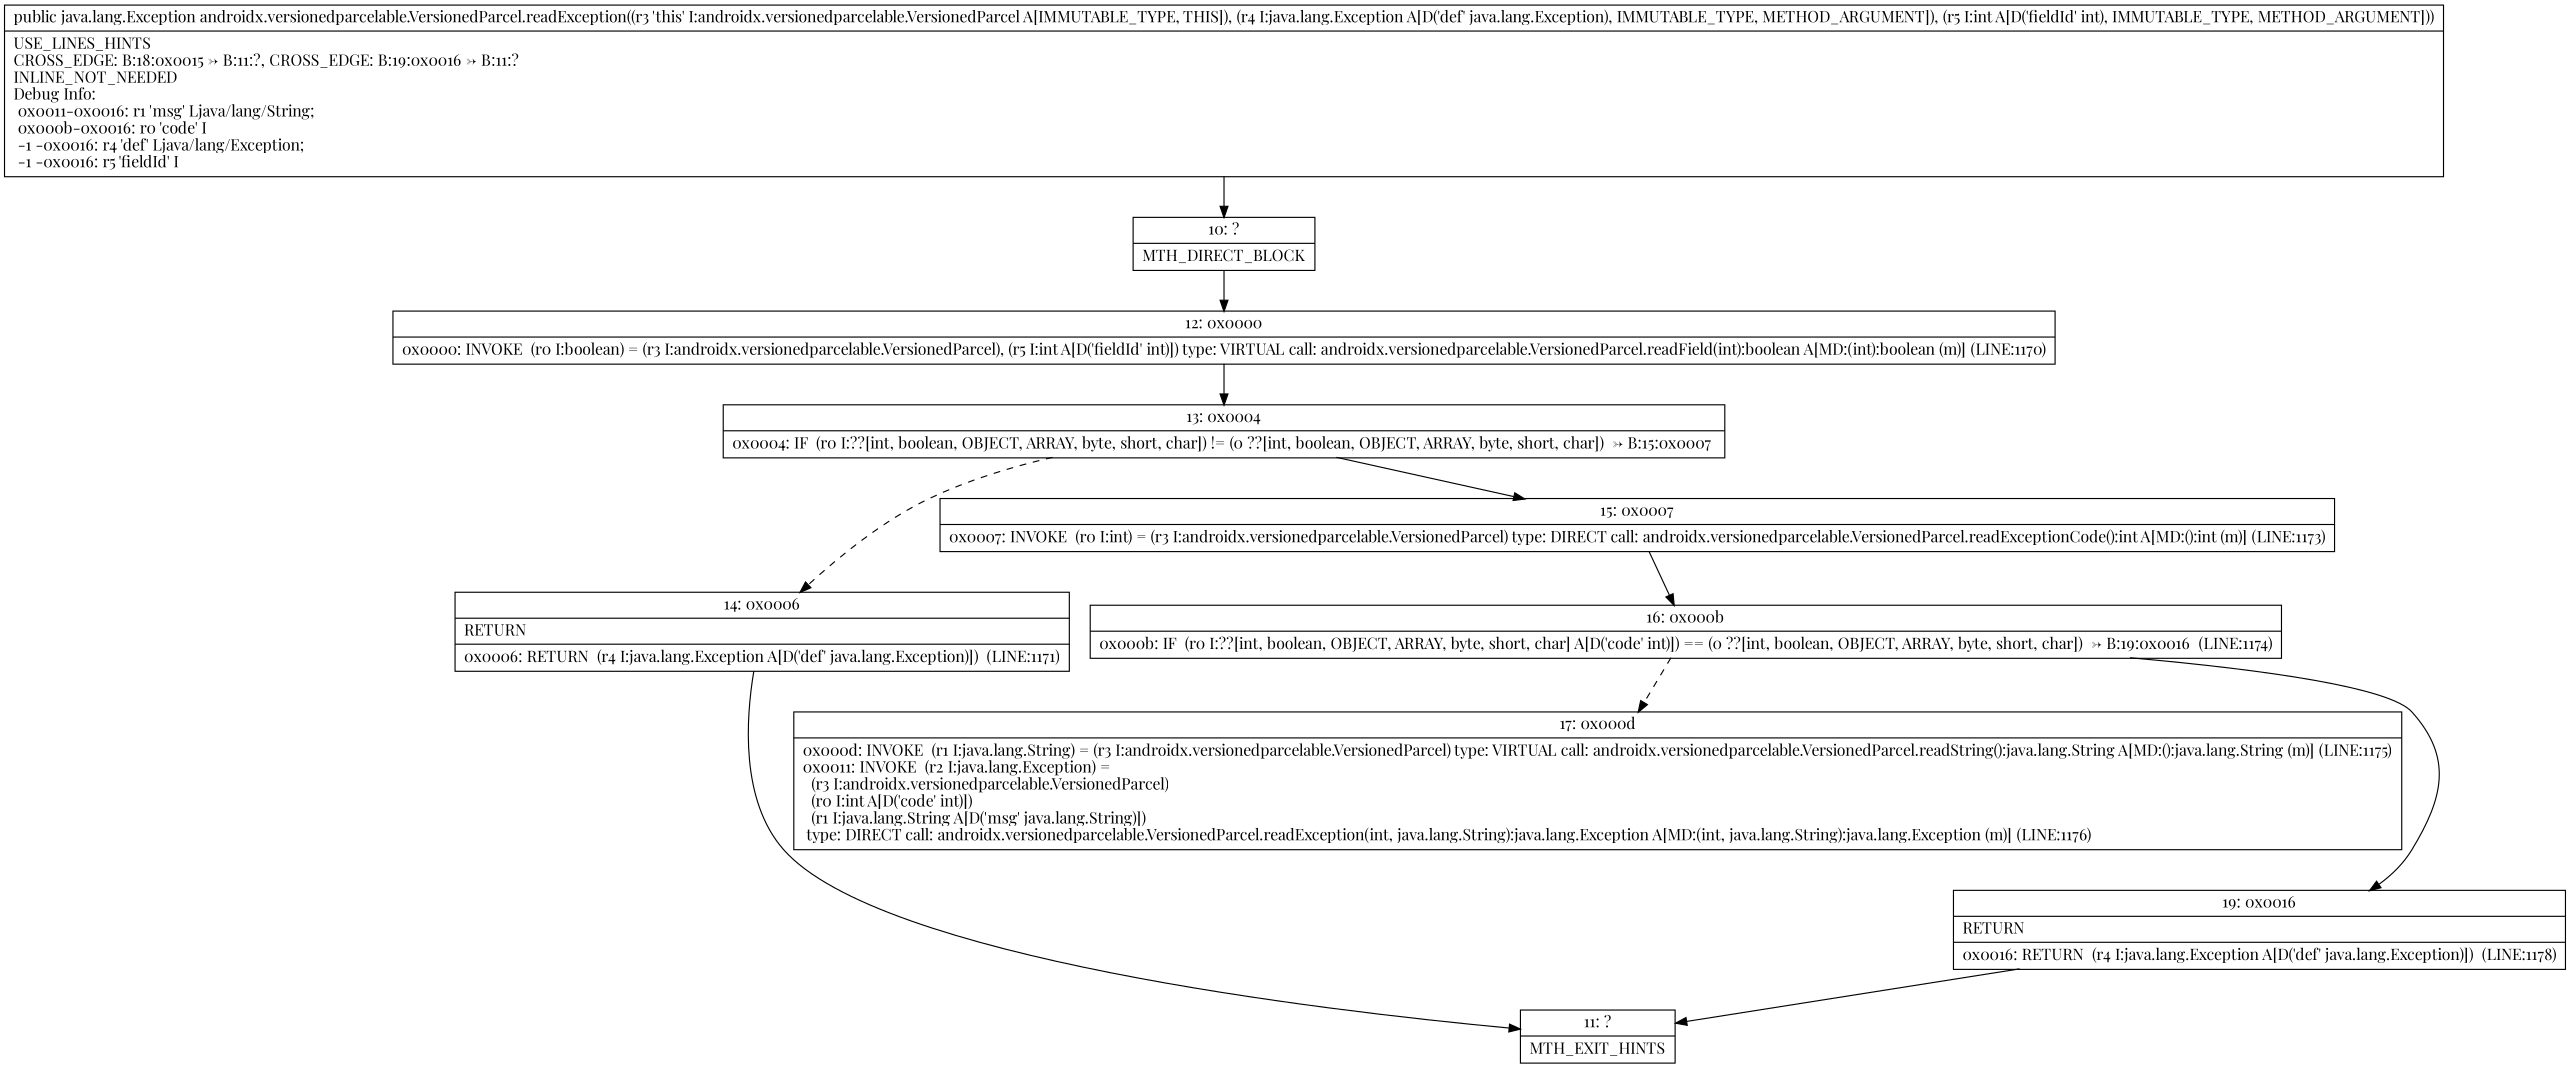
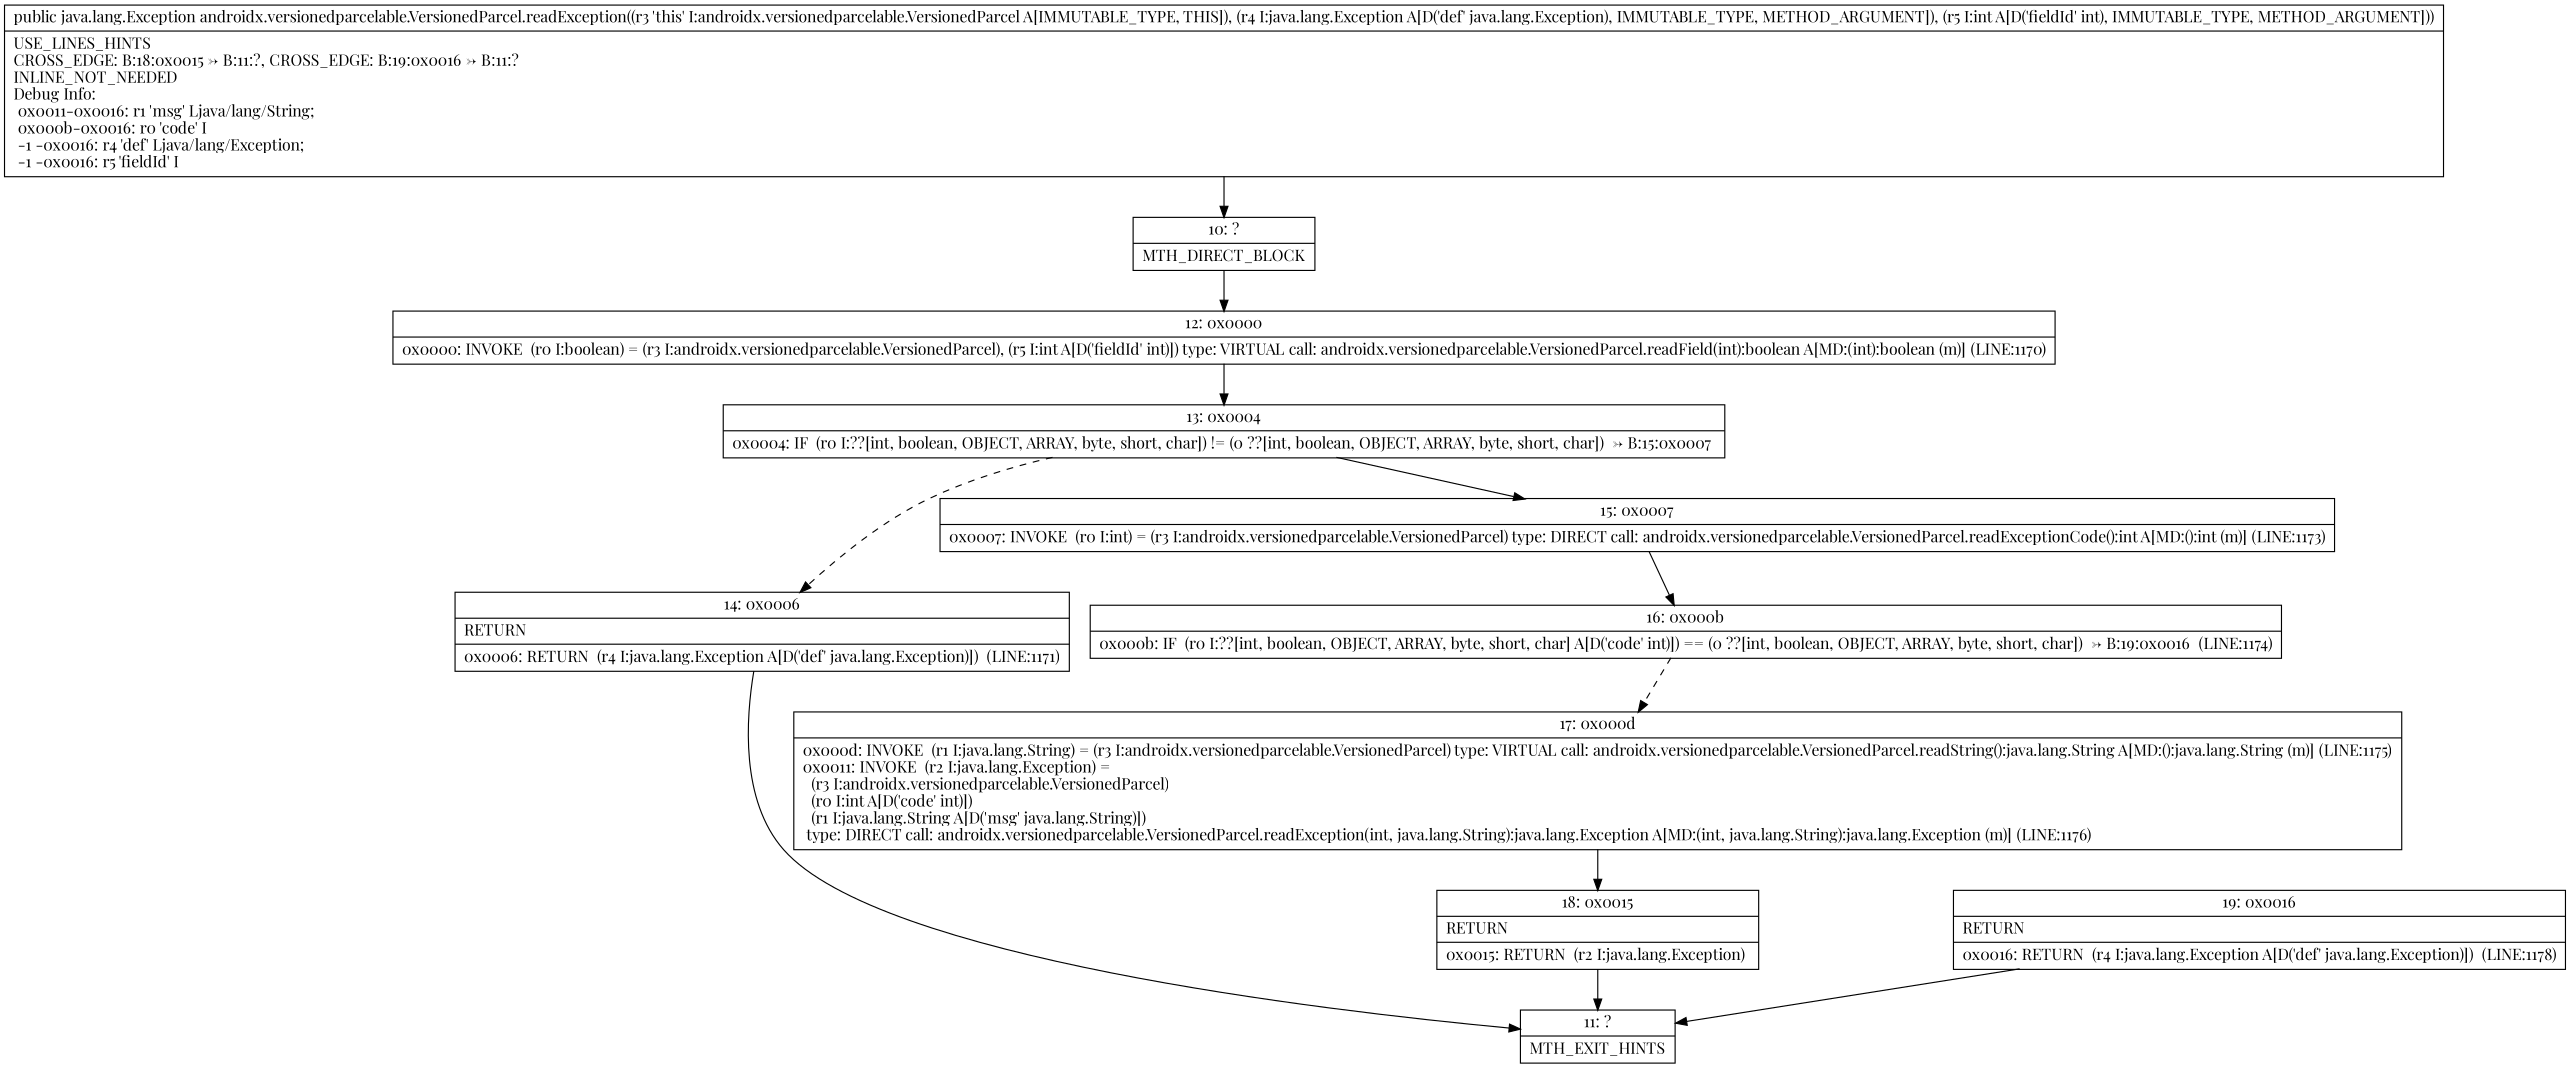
edge "16: 0x000b" -> "19: 0x0016": removed
node "18: 0x0015": added
